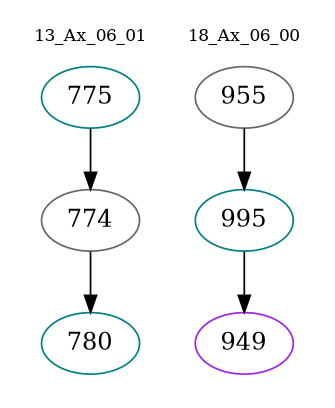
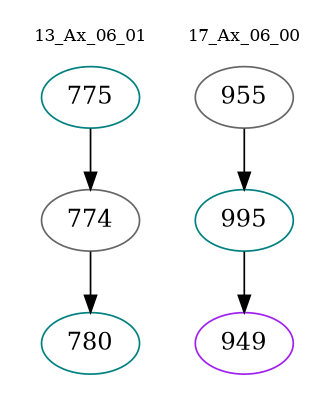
cluster "18_Ax_06_00": label "18_Ax_06_00" -> "17_Ax_06_00"
